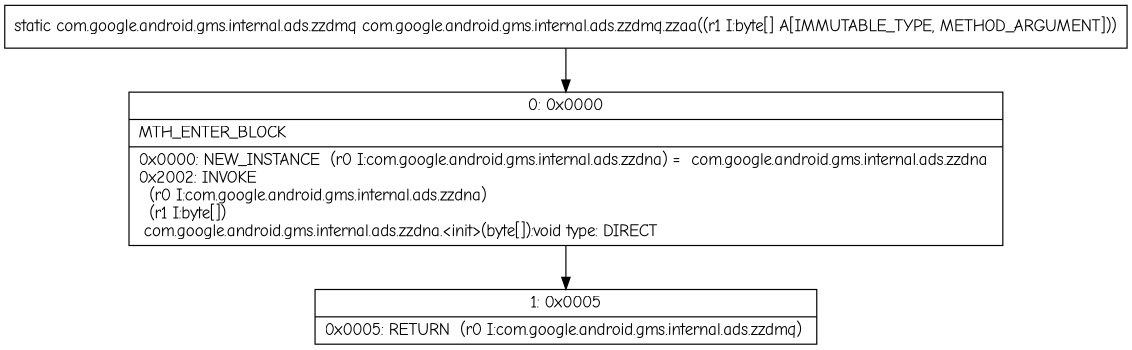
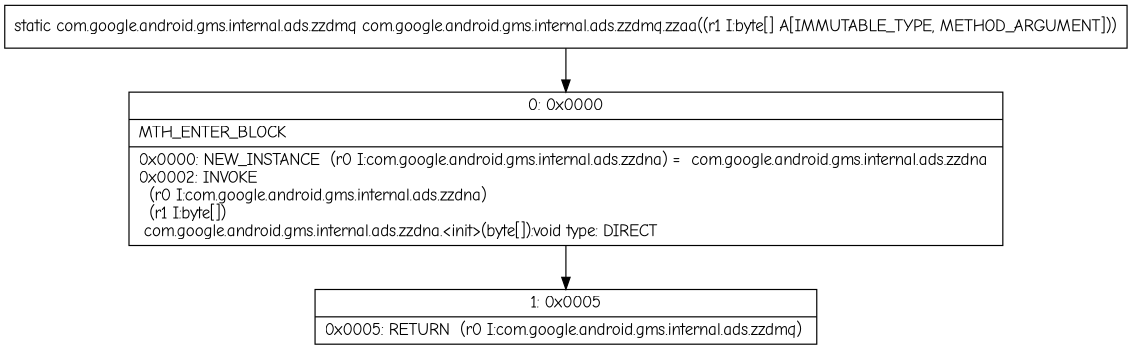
node "0: 0x0000": text "0x2002: INVOKE" -> "0x0002: INVOKE"
